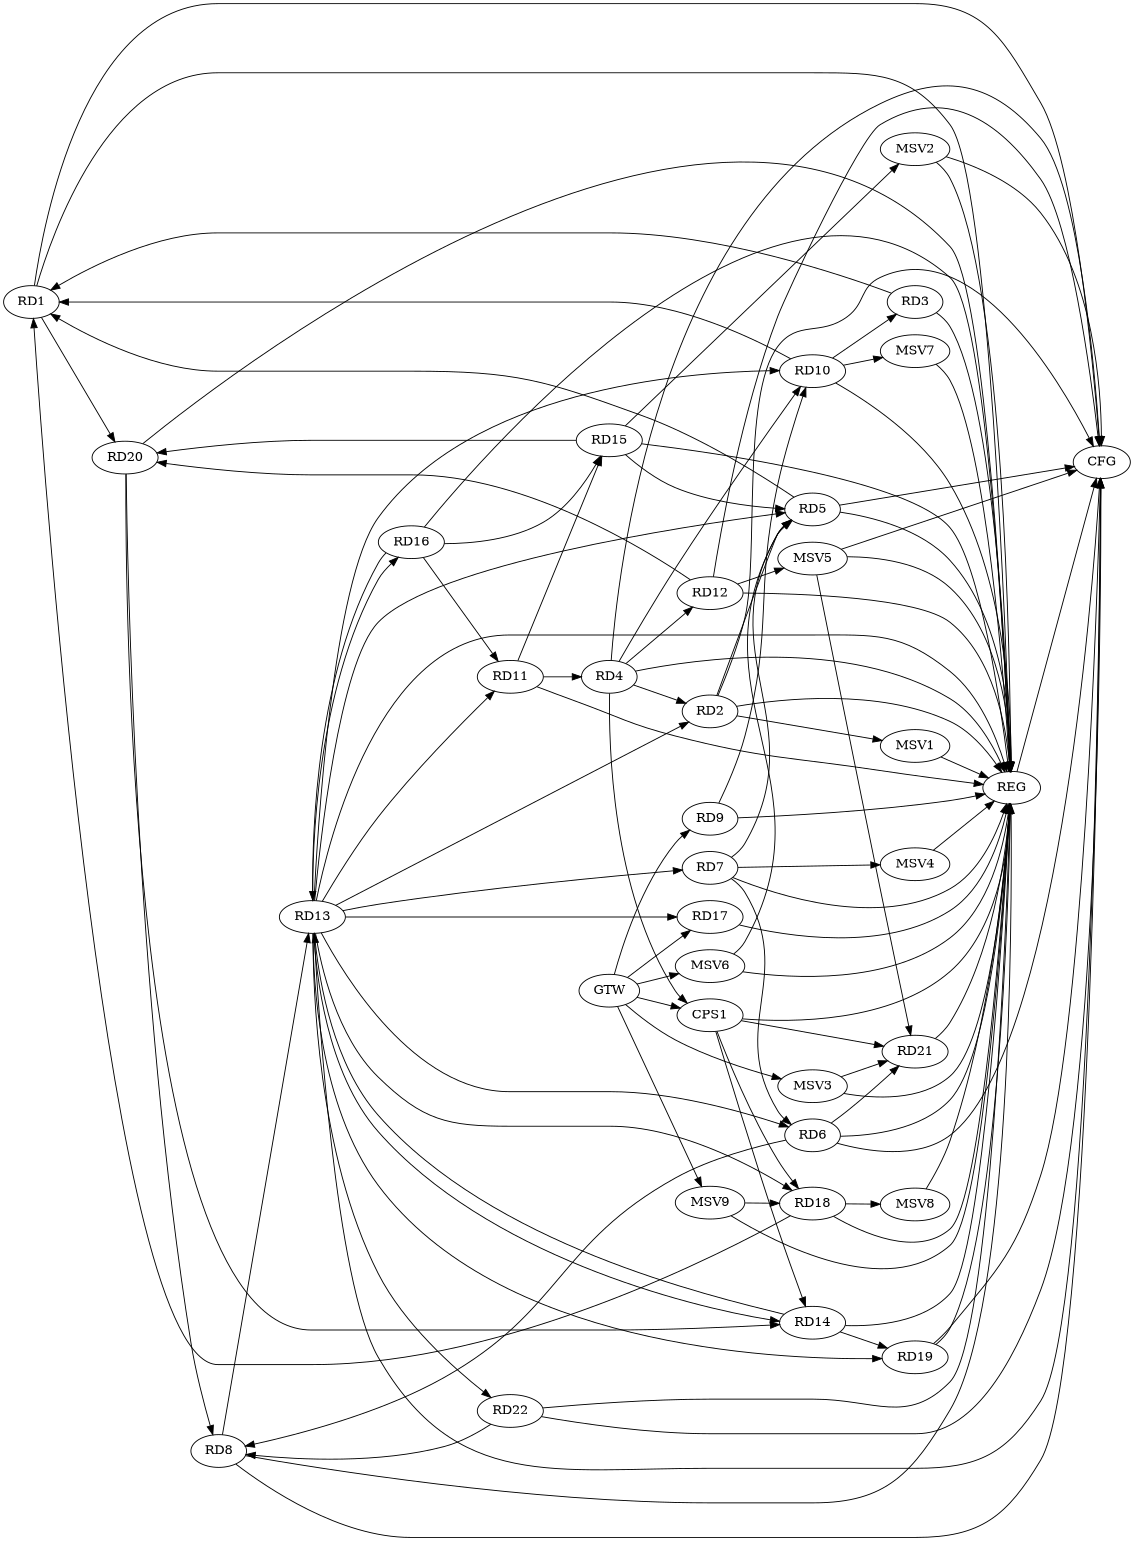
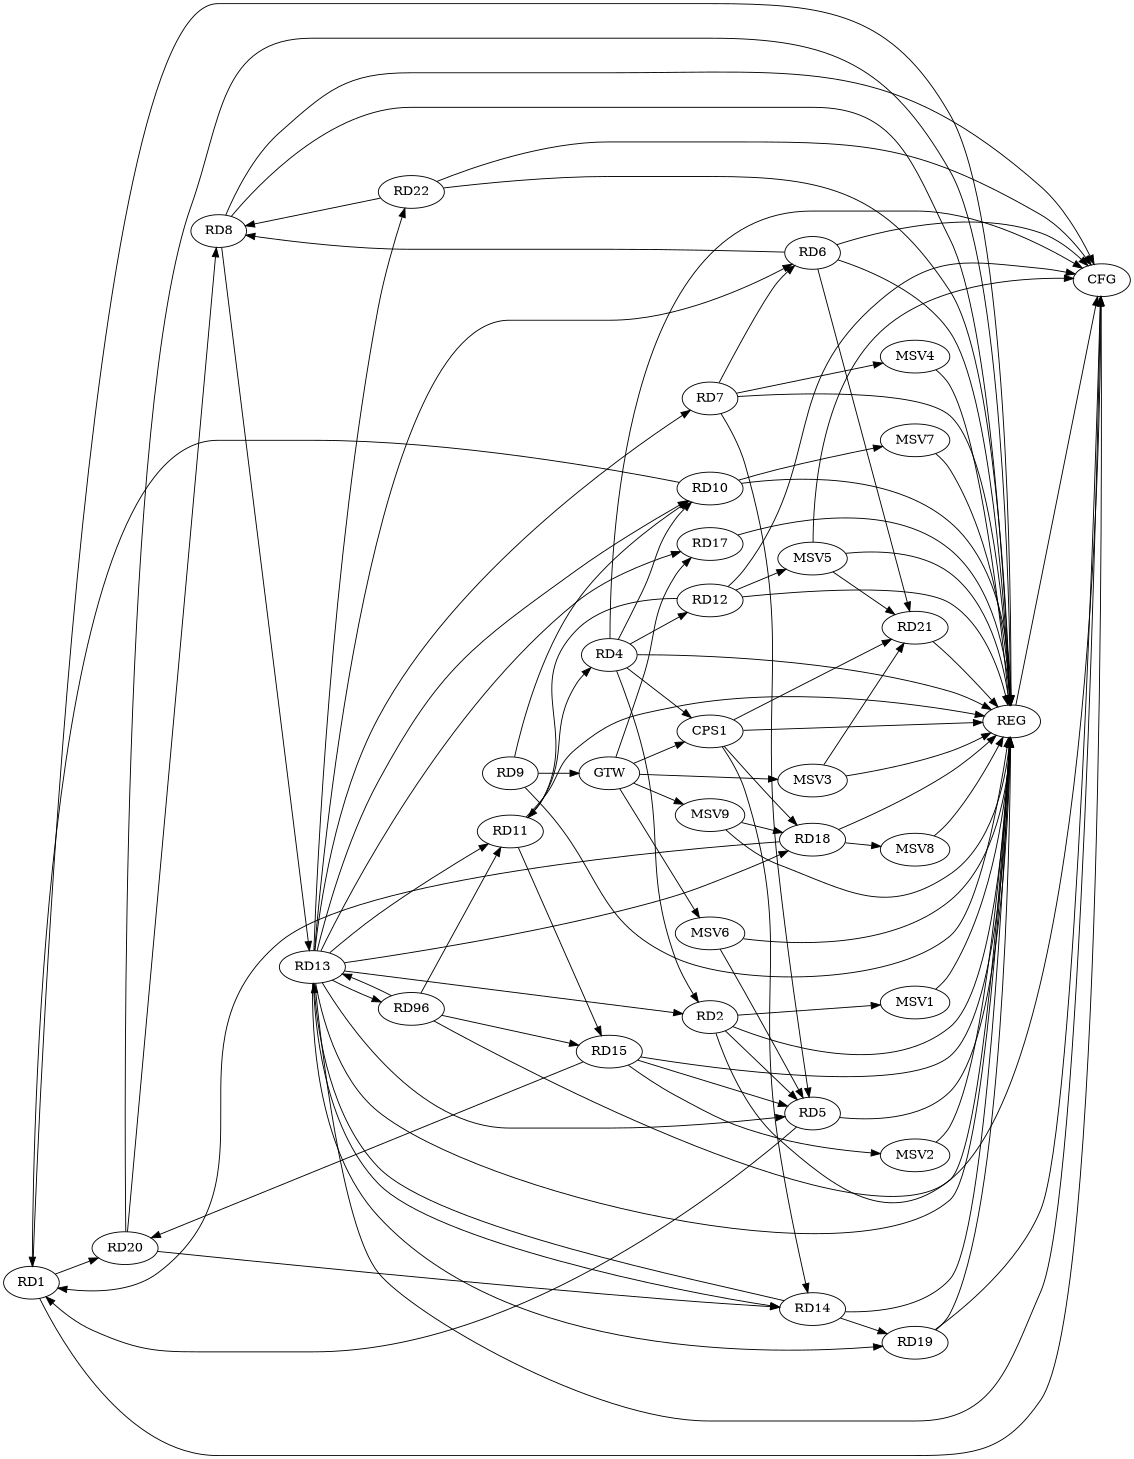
edge "MSV2" -> "CFG": removed
node "RD3": removed
edge "RD12" -> "RD20": now "RD12" -> "RD11"
edge "RD5" -> "CFG": removed
node "RD16": label "RD16" -> "RD96"
edge "GTW" -> "RD9": reversed
